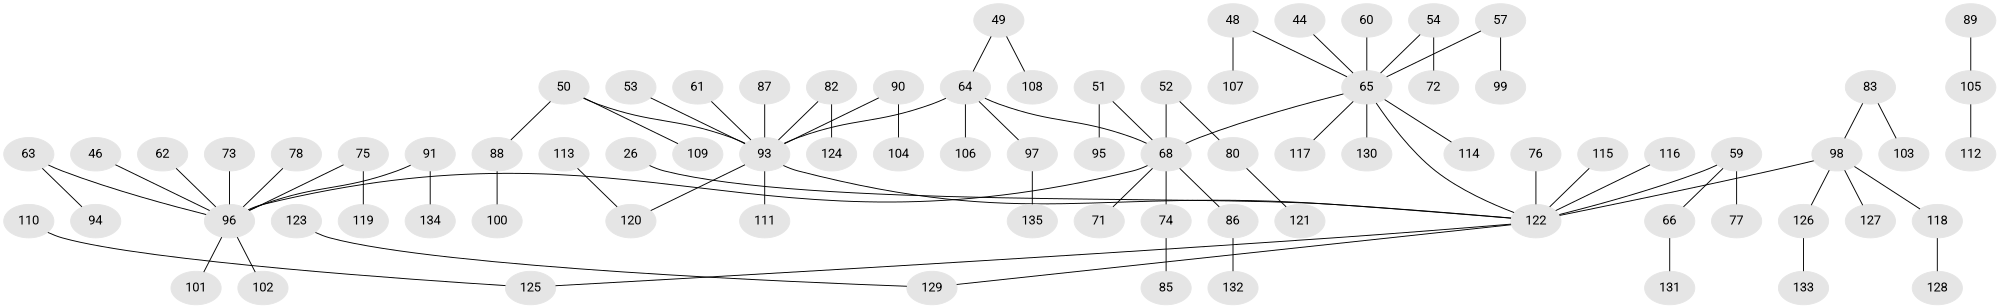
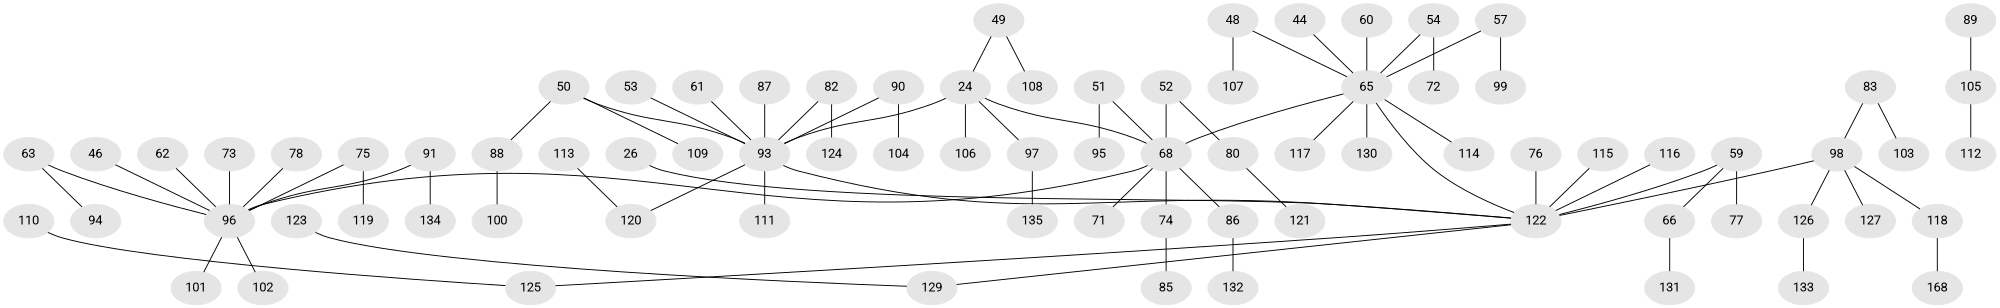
node "64": label "64" -> "24"
node "128": label "128" -> "168"
